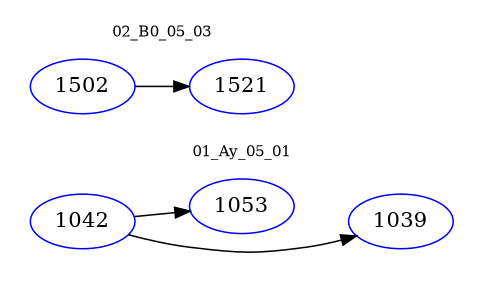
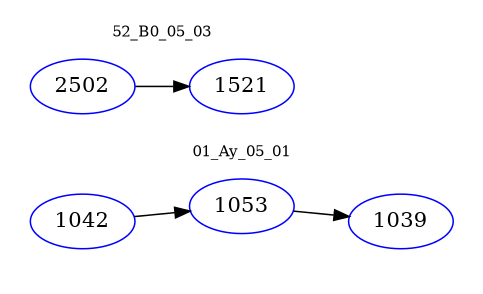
cluster "02_B0_05_03": label "02_B0_05_03" -> "52_B0_05_03"
node "1502": label "1502" -> "2502"
edge "1042" -> "1039": now "1053" -> "1039"
